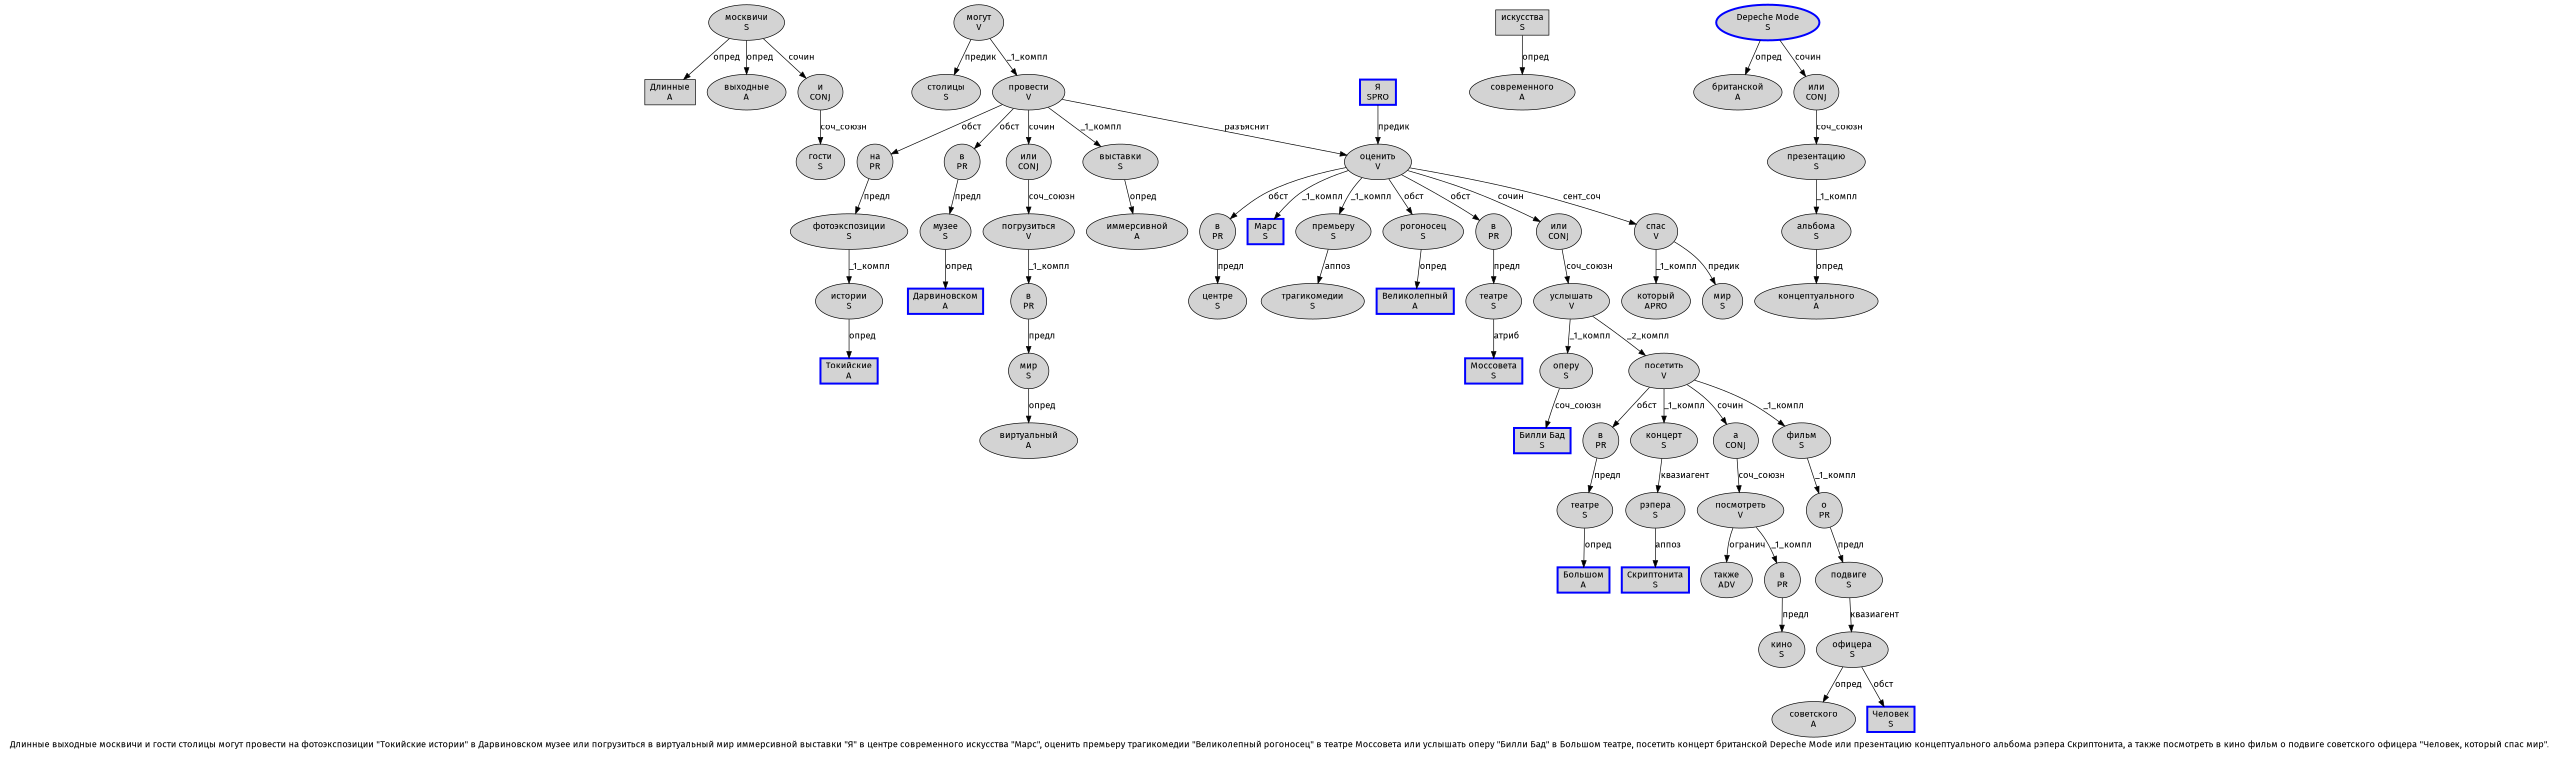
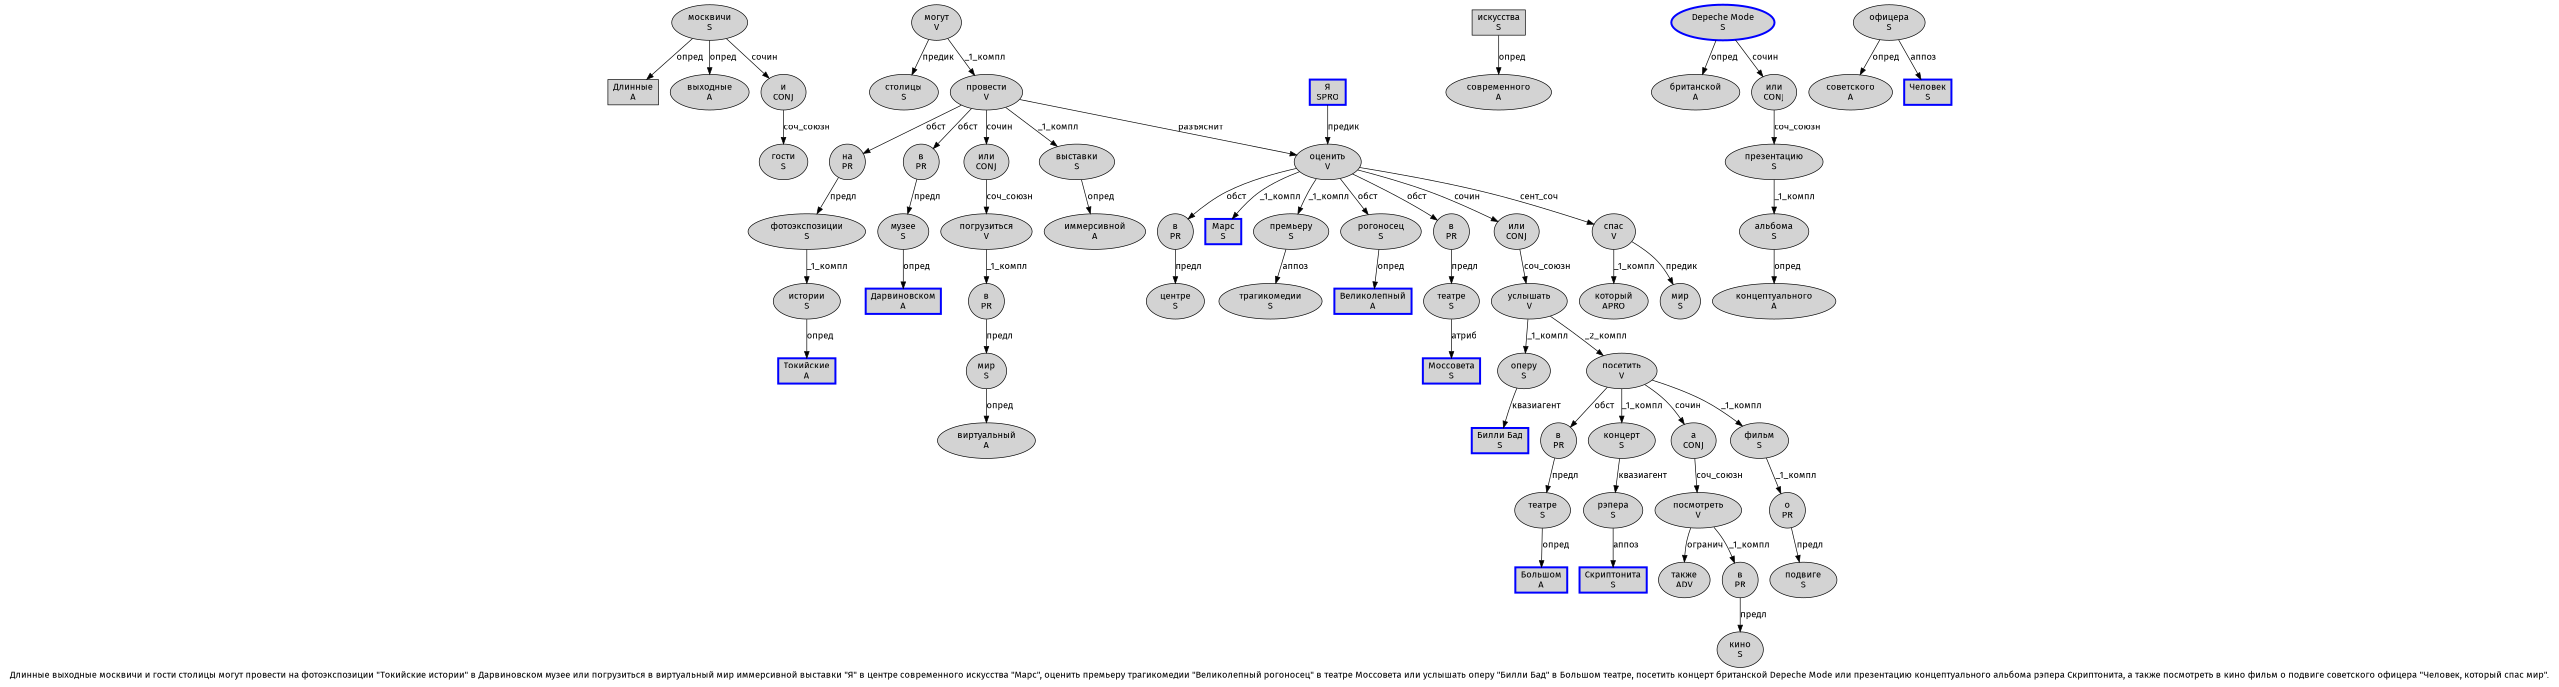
edge "оперу S" -> "Билли Бад S": label "соч_союзн" -> "квазиагент"
edge "подвиге S" -> "офицера S": removed, label "квазиагент"
edge "офицера S" -> "Человек S": label "обст" -> "аппоз"
